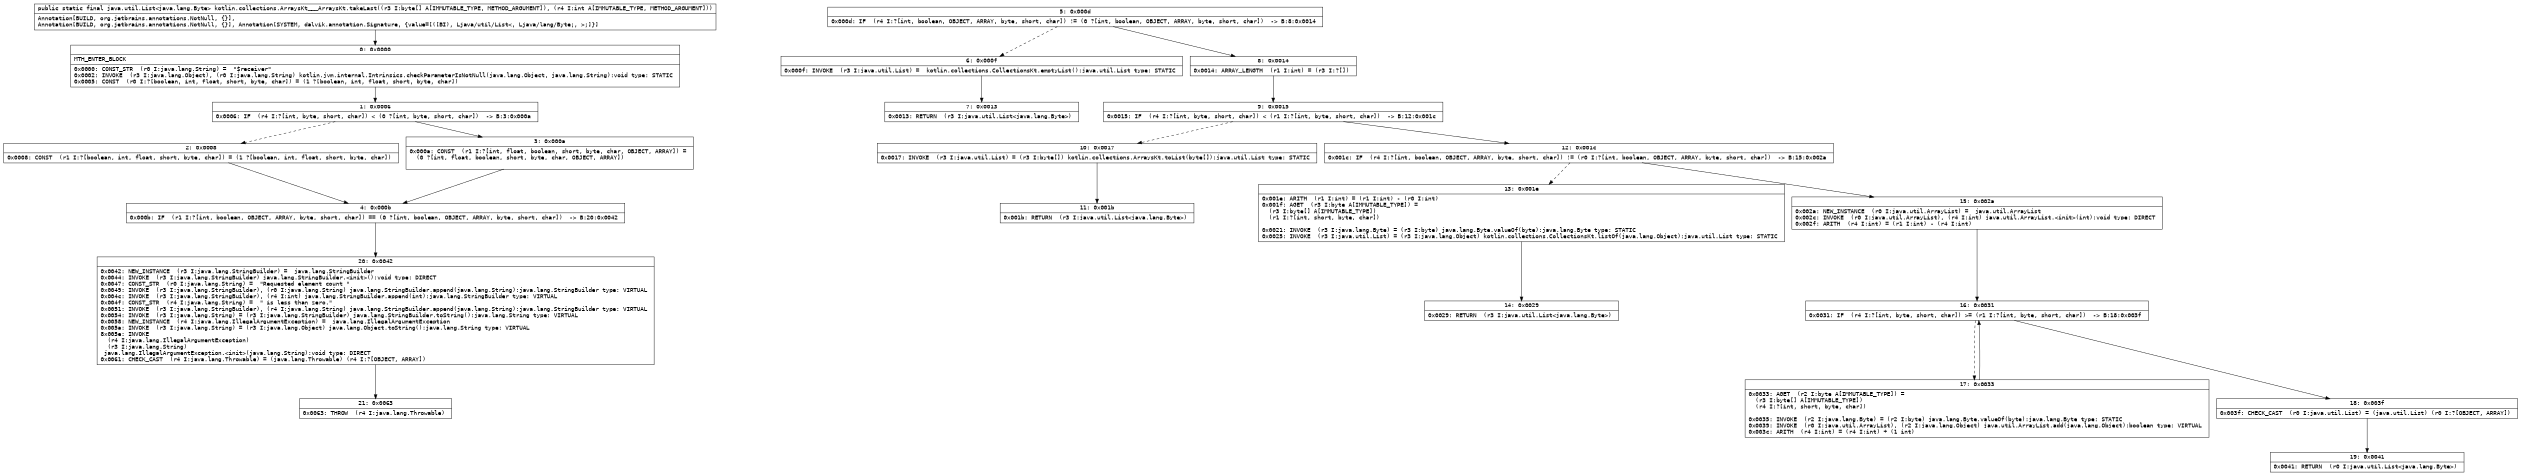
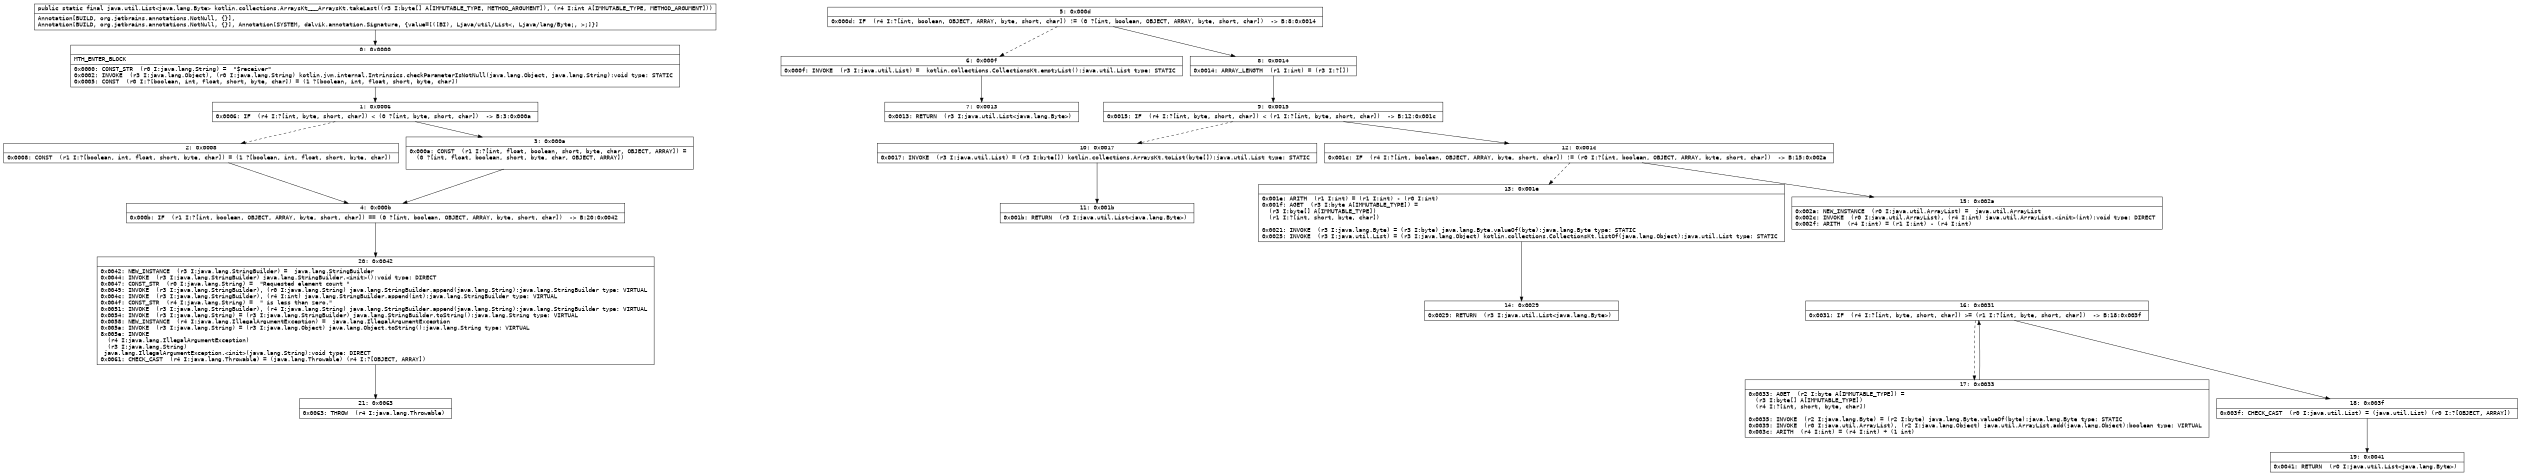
edge "15: 0x002a" -> "16: 0x0031": removed
